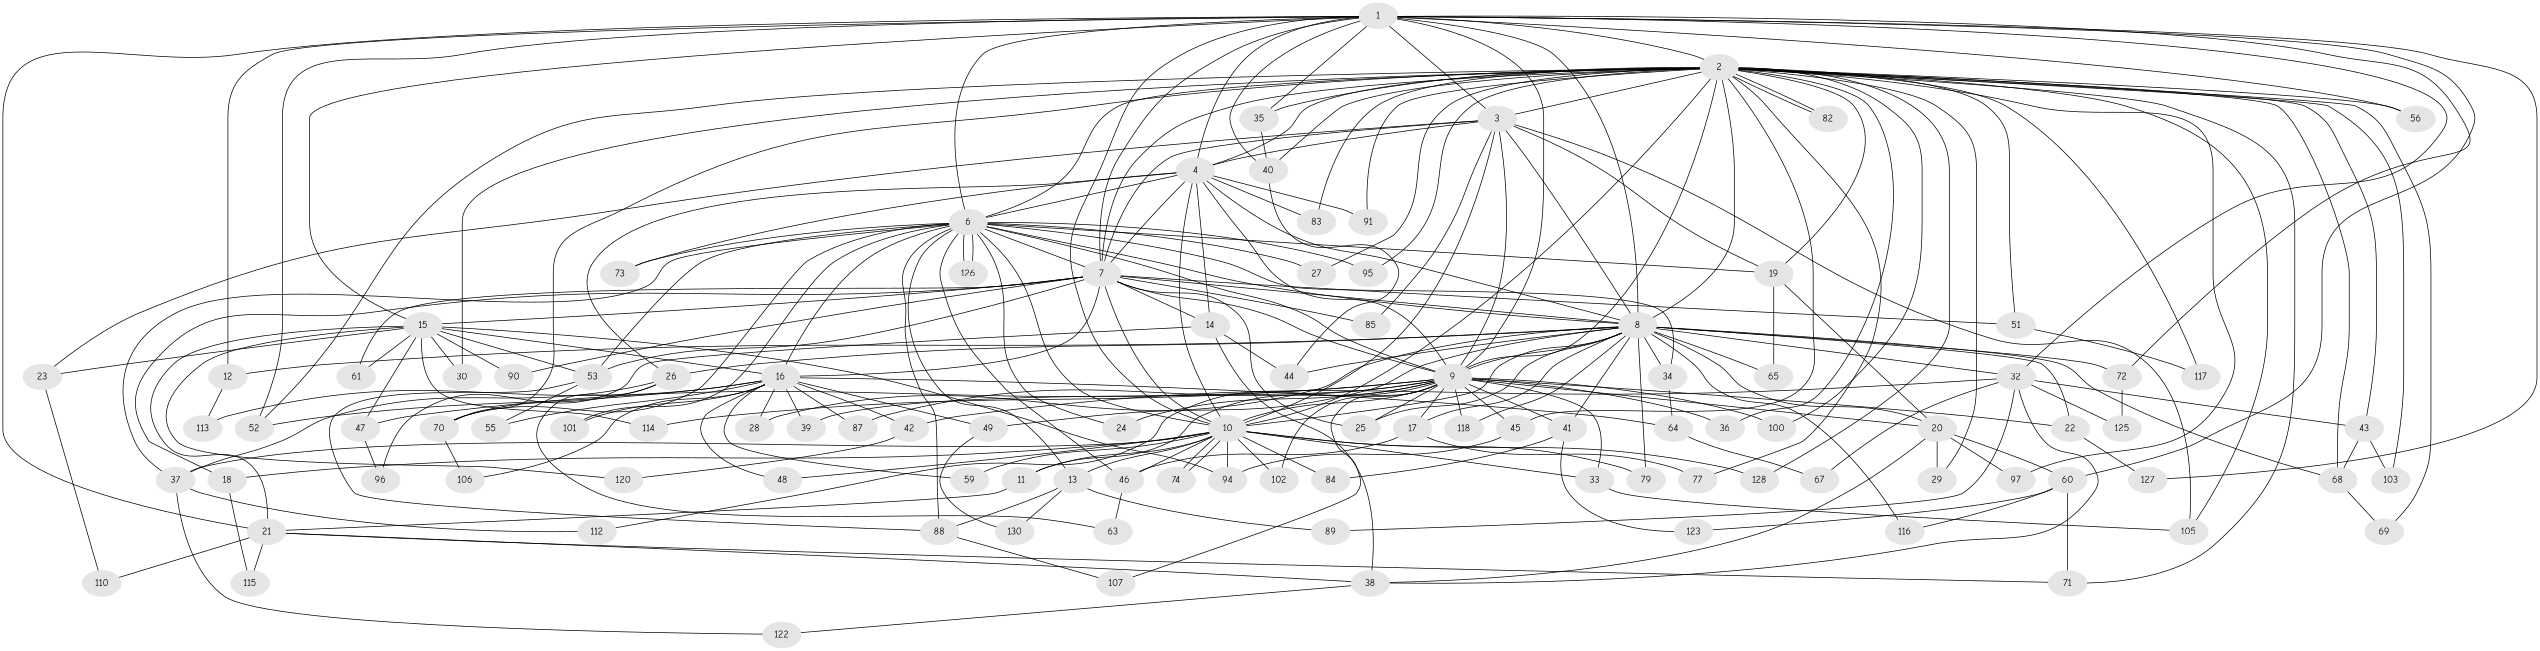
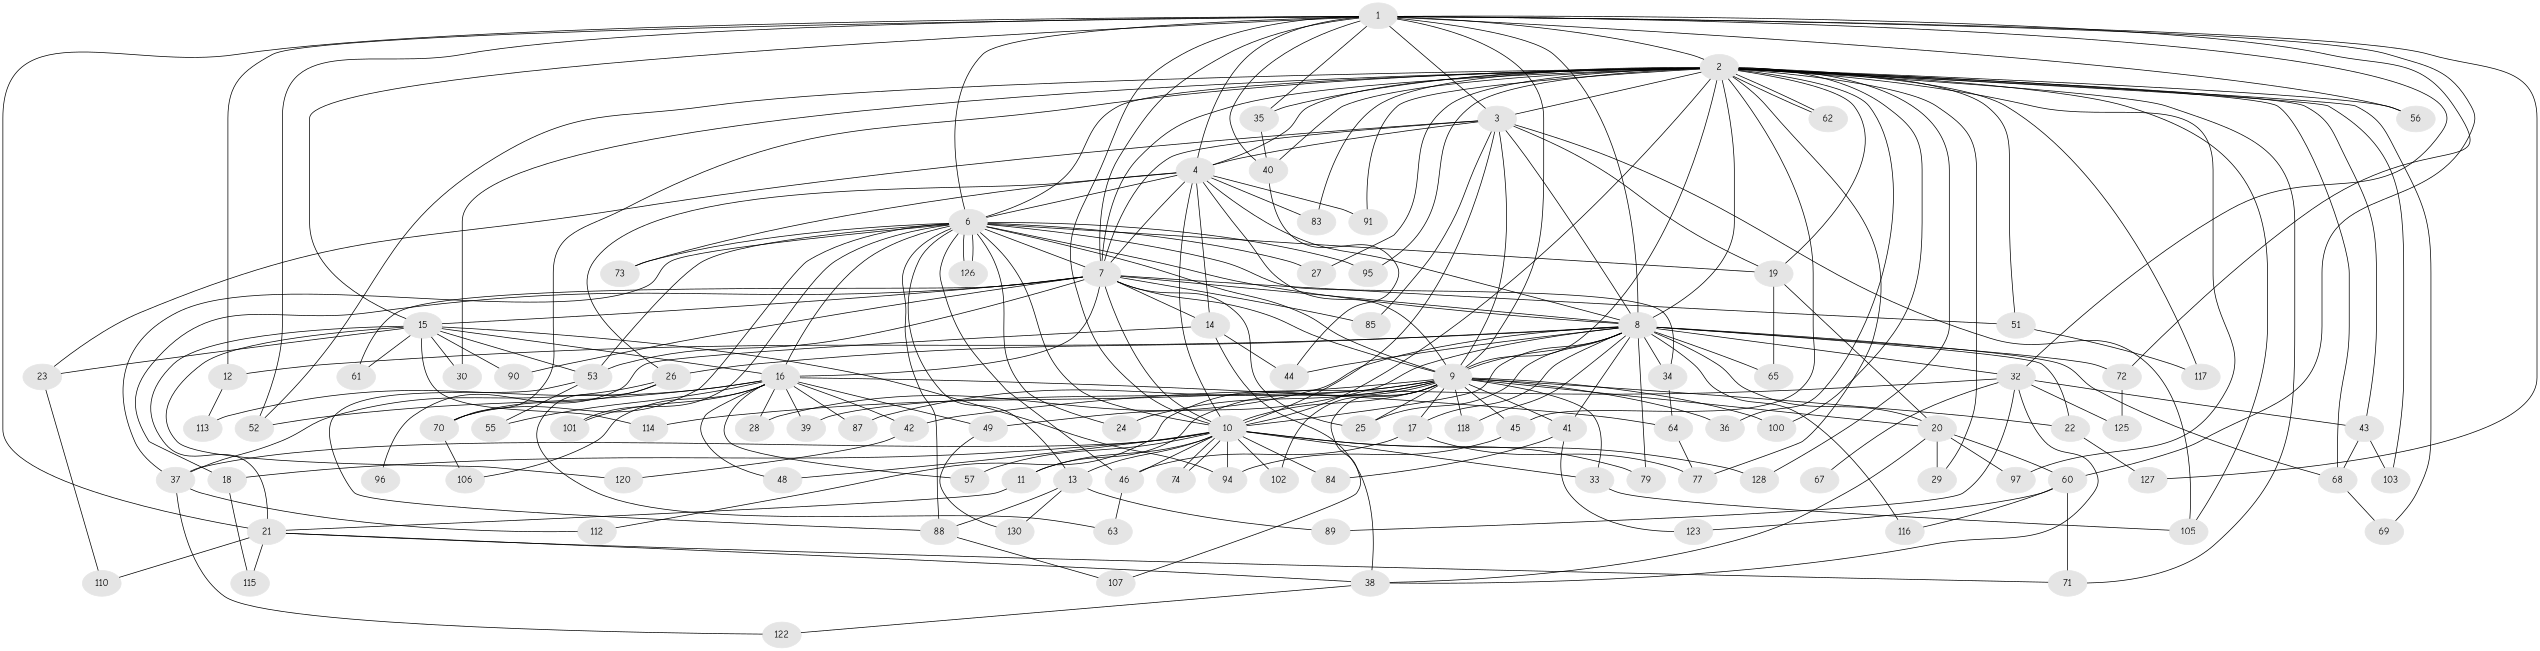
node "82": label "82" -> "62"
node "47": removed
edge "64" -- "67": now "64" -- "77"
node "59": label "59" -> "57"
